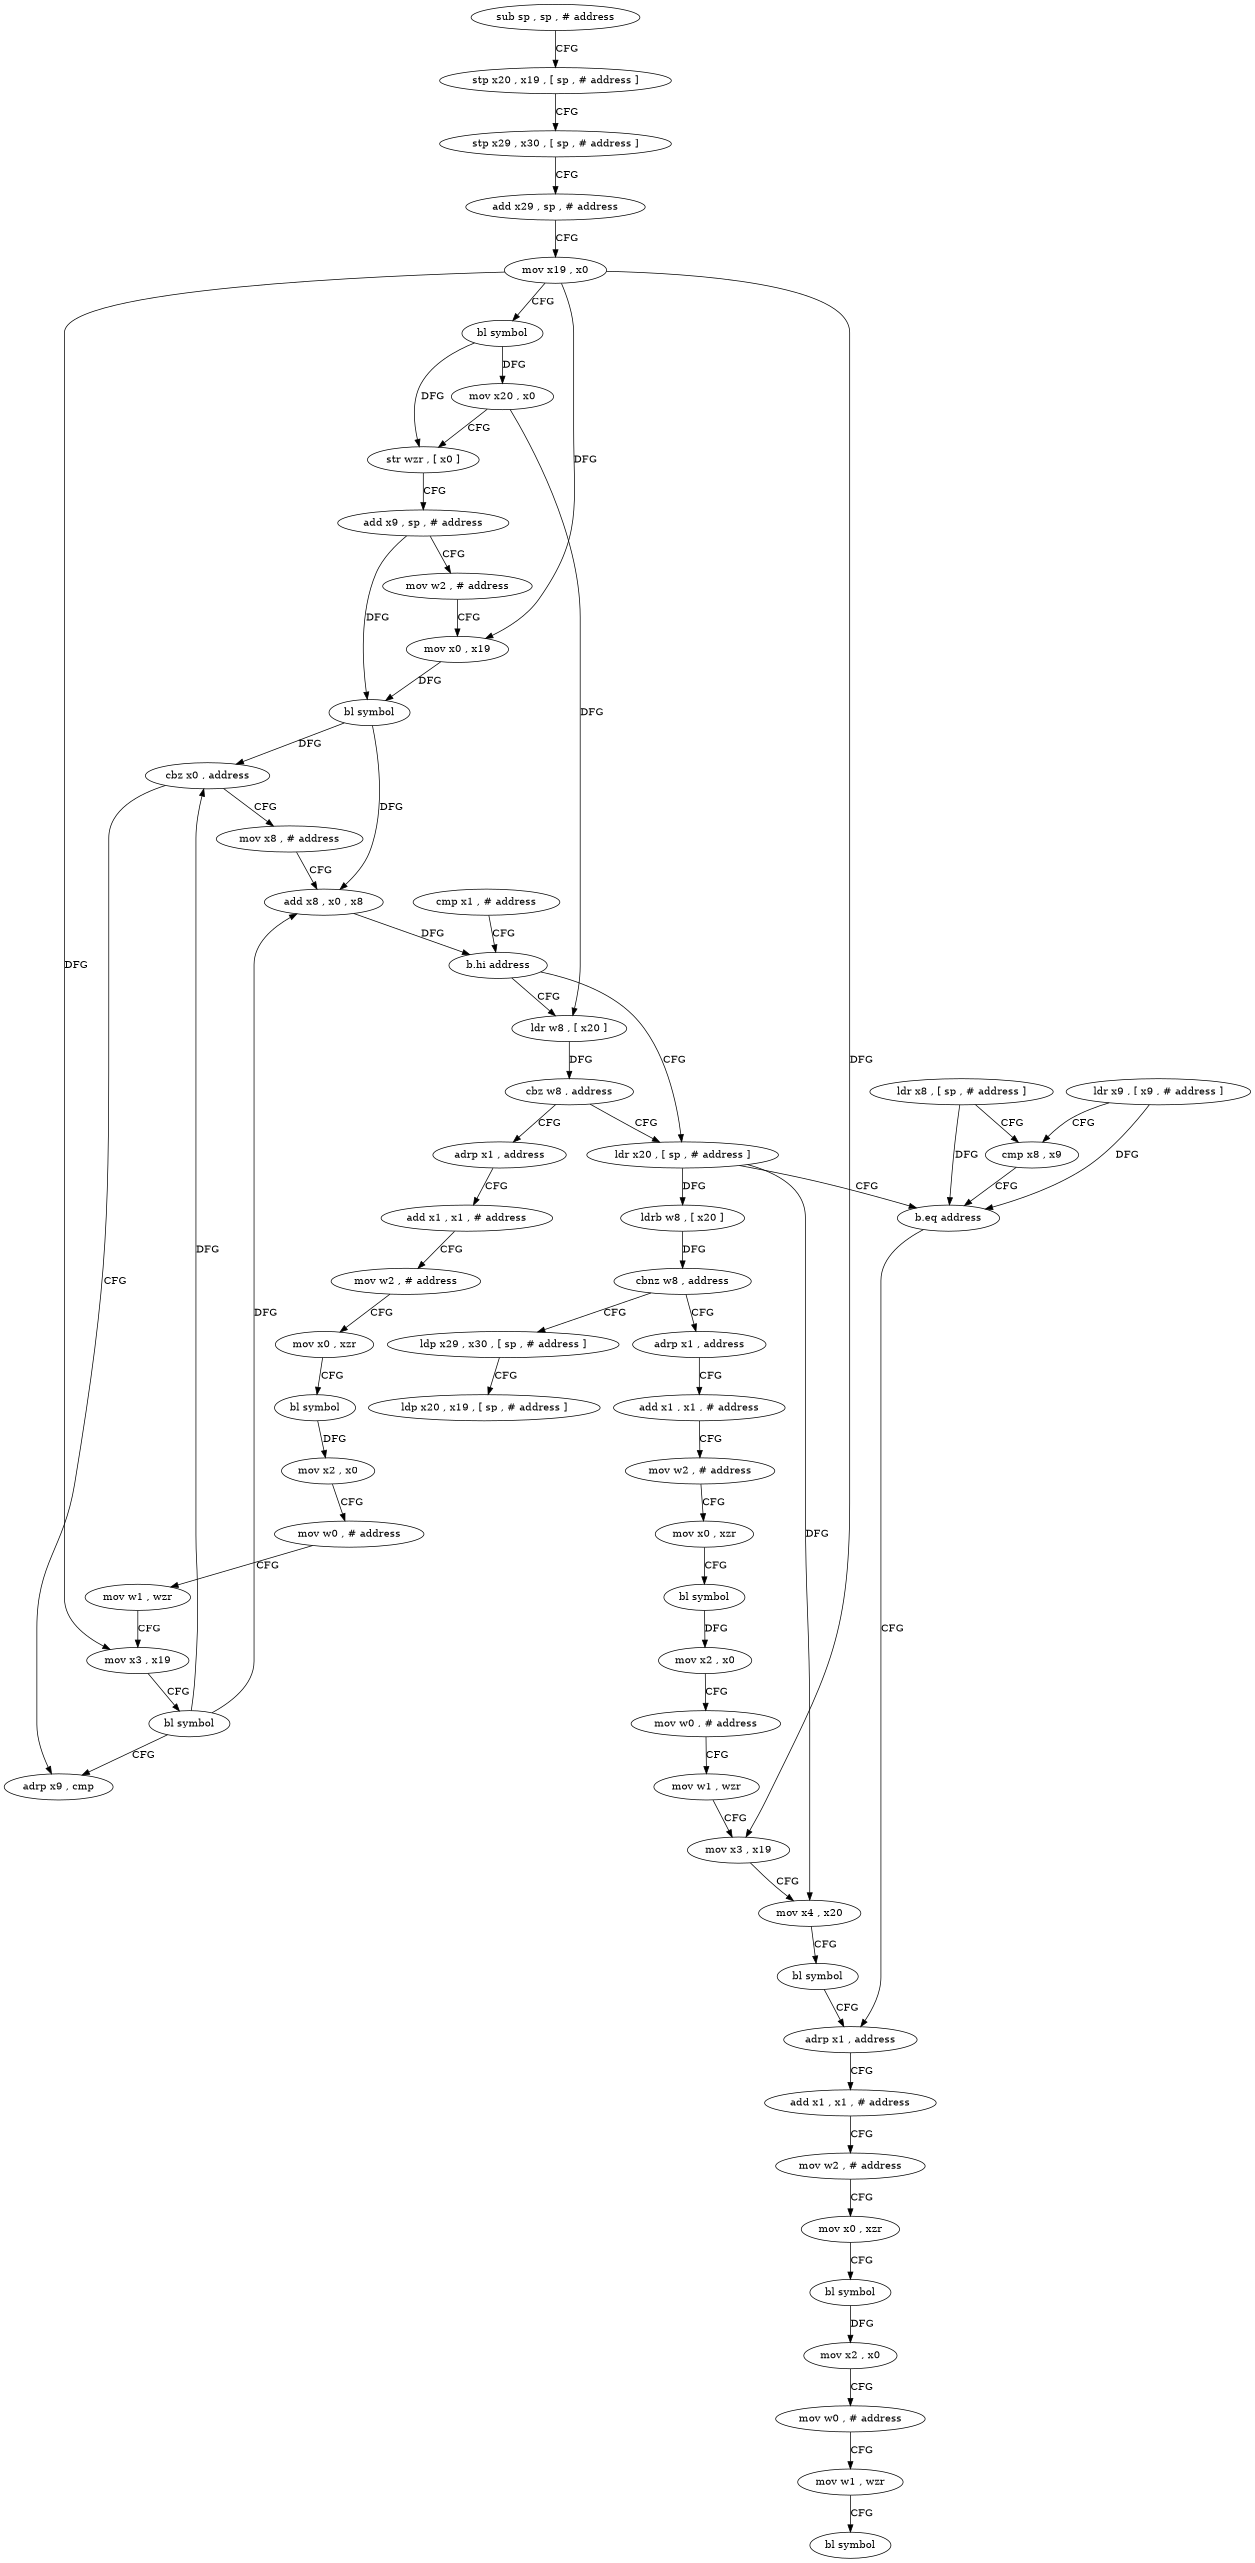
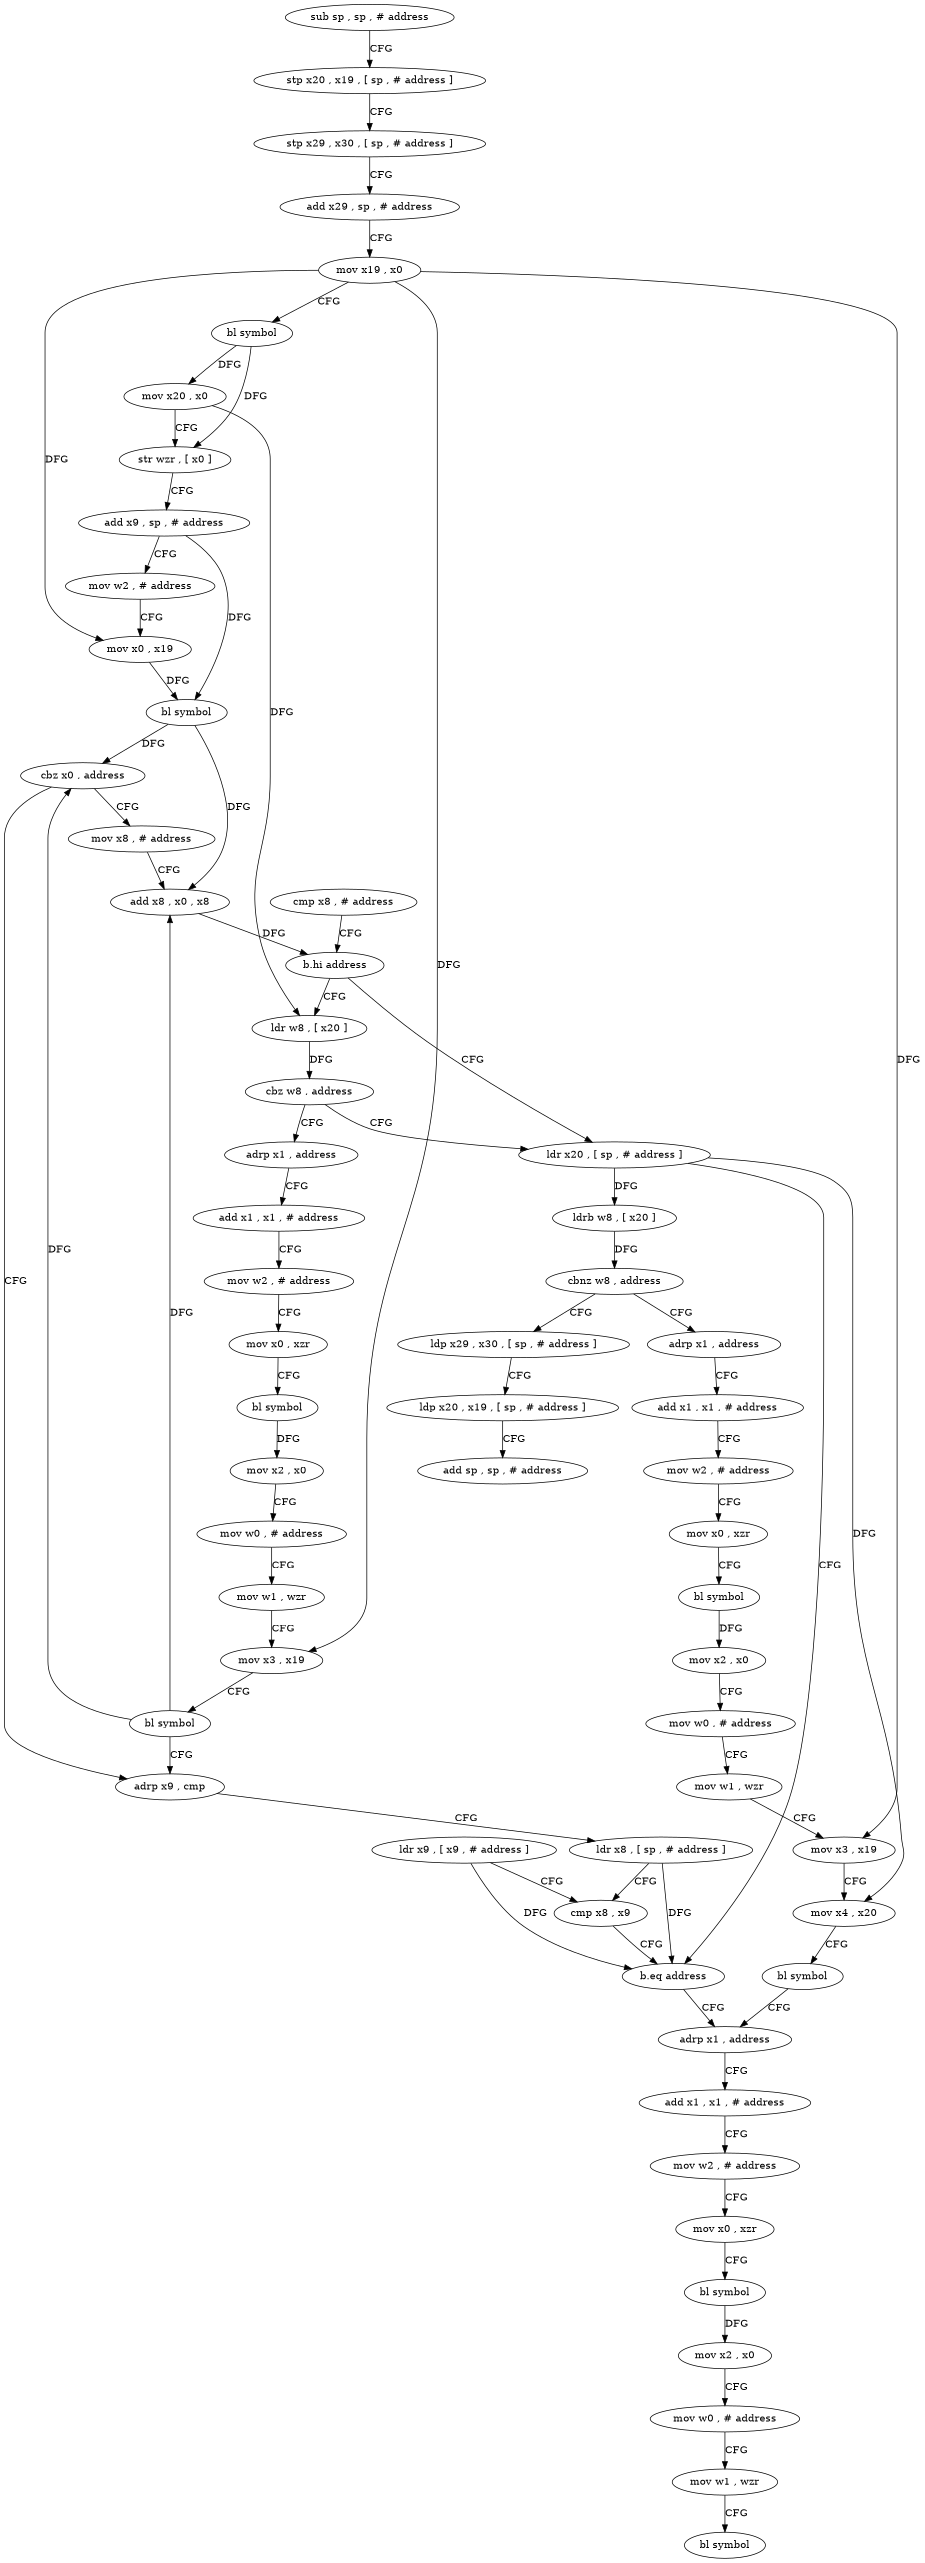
node "cmp x1 , # address": label "cmp x1 , # address" -> "cmp x8 , # address"
node "add sp , sp , # address": added
edge "adrp x9 , cmp" -> "ldr x8 , [ sp , # address ]": added, label "CFG"
